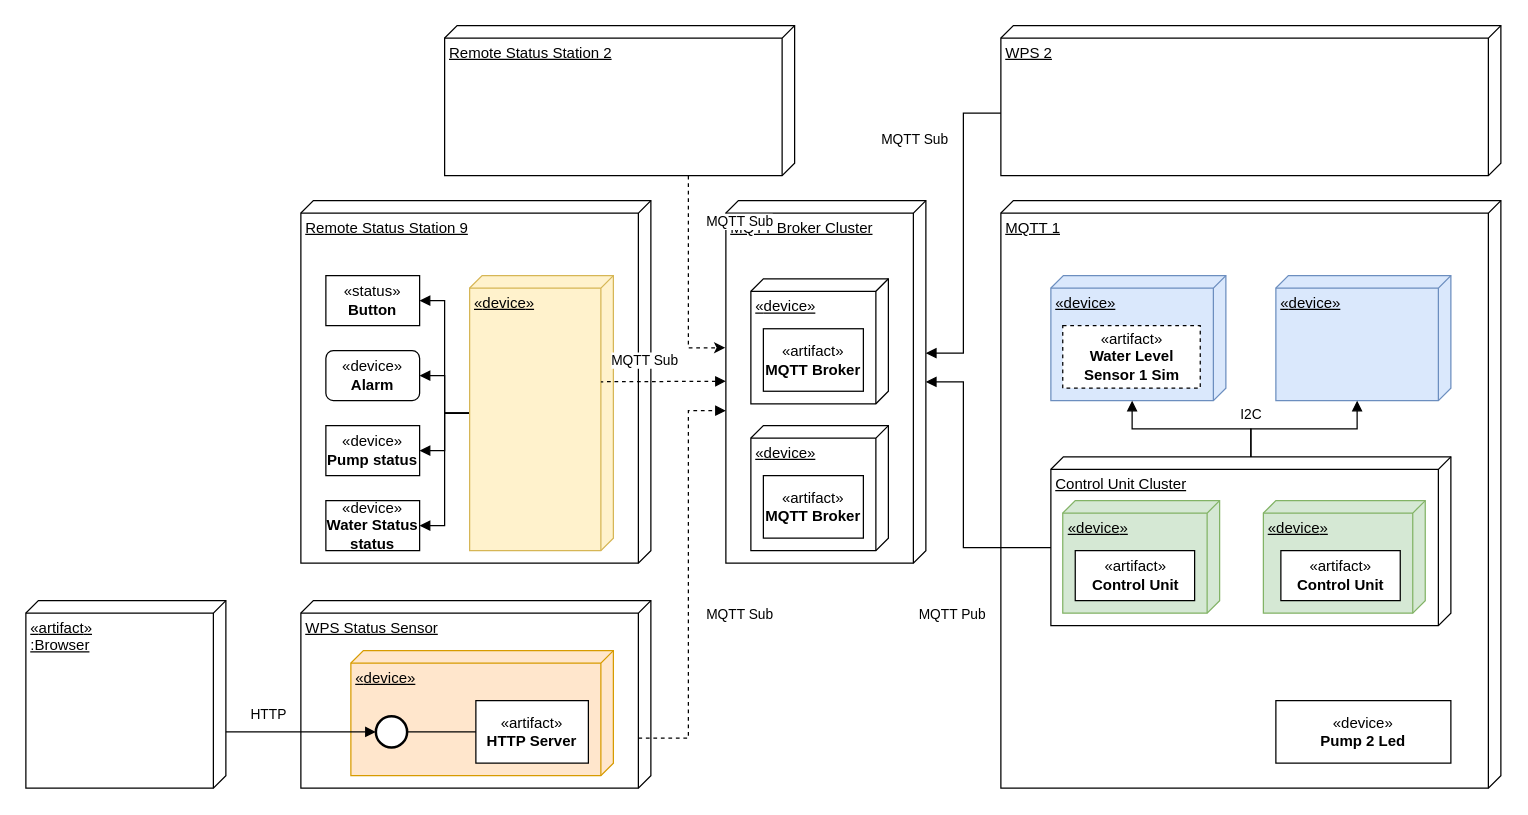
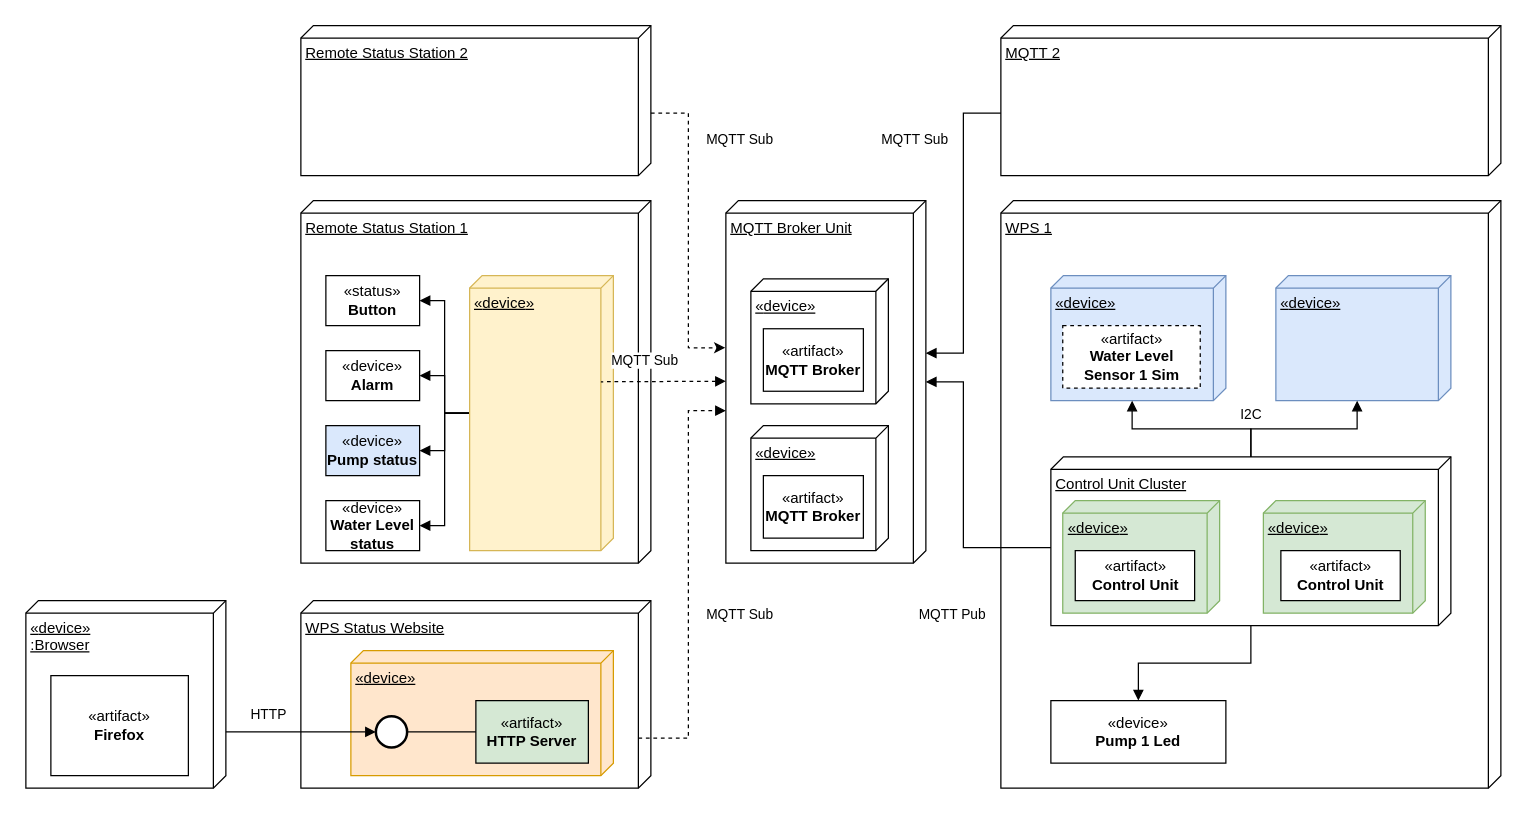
node "WPS 2": label "WPS 2" -> "MQTT 2"
node "Remote Status Station 2": moved (619, 101) -> (476, 101)
node "Remote Status Station 9": label "Remote Status Station 9" -> "Remote Status Station 1"
node "MQTT Broker Cluster": label "MQTT Broker Cluster" -> "MQTT Broker Unit"
node "MQTT 1": label "MQTT 1" -> "WPS 1"
node "«device» Alarm": shape rounded rectangle -> rectangle
node "«device» Pump status": fillcolor #ffffff -> #dae8fc
node "«device» Water Status status": label "«device» Water Status status" -> "«device» Water Level status"
node "WPS Status Sensor": label "WPS Status Sensor" -> "WPS Status Website"
node "«artifact» :Browser": label "«artifact» :Browser" -> "«device» :Browser"
edge "Control Unit Cluster" -> "«device» Pump 1 Led": added
node "«artifact» Firefox": added
node "«artifact» HTTP Server": fillcolor #ffffff -> #d5e8d4
node "«device» Pump 1 Led": added
node "«device» Pump 2 Led": removed
